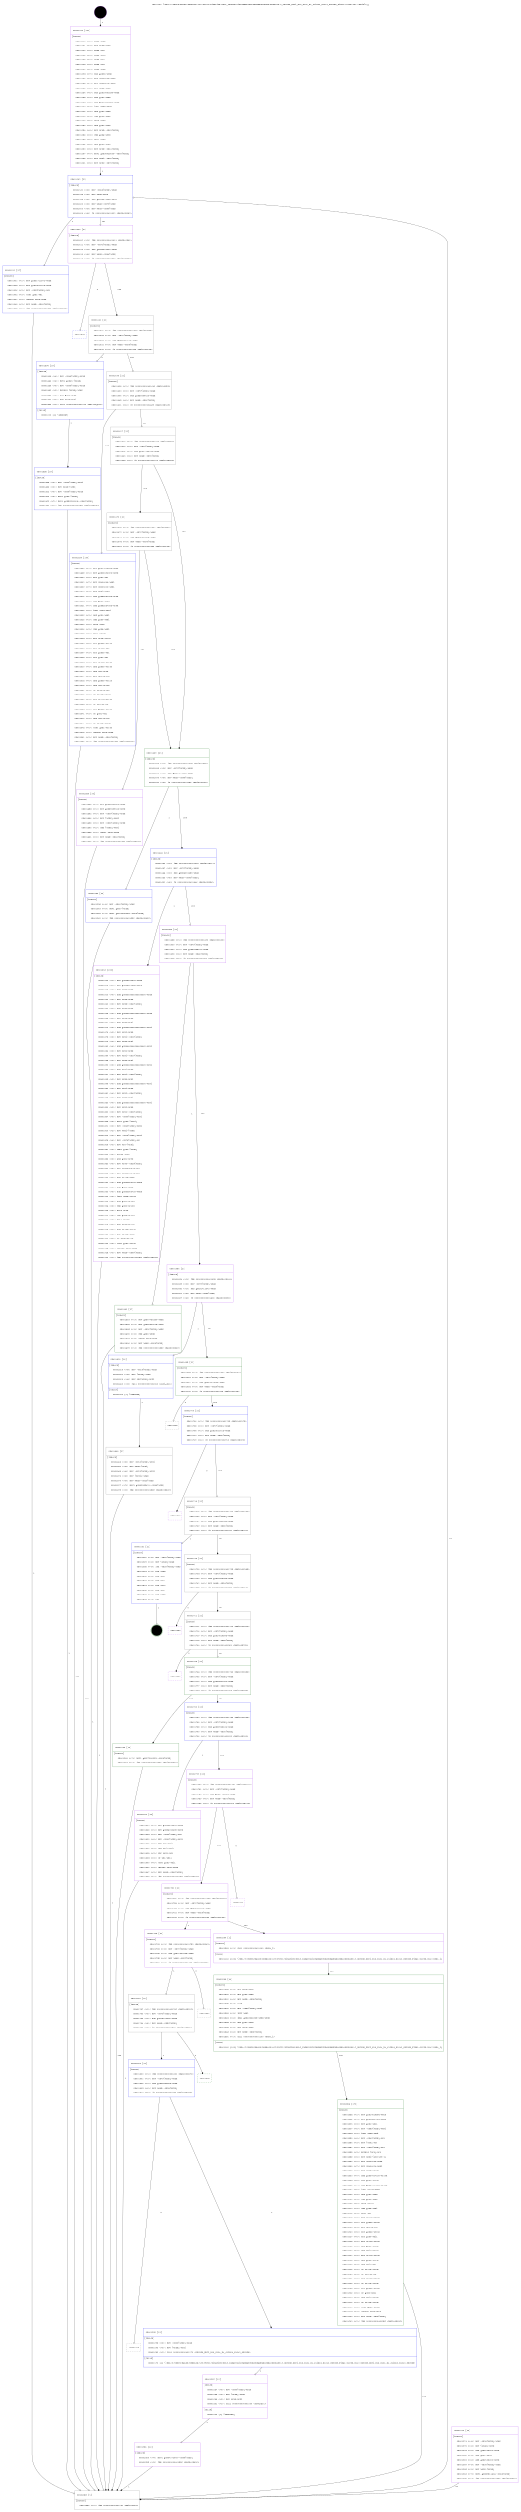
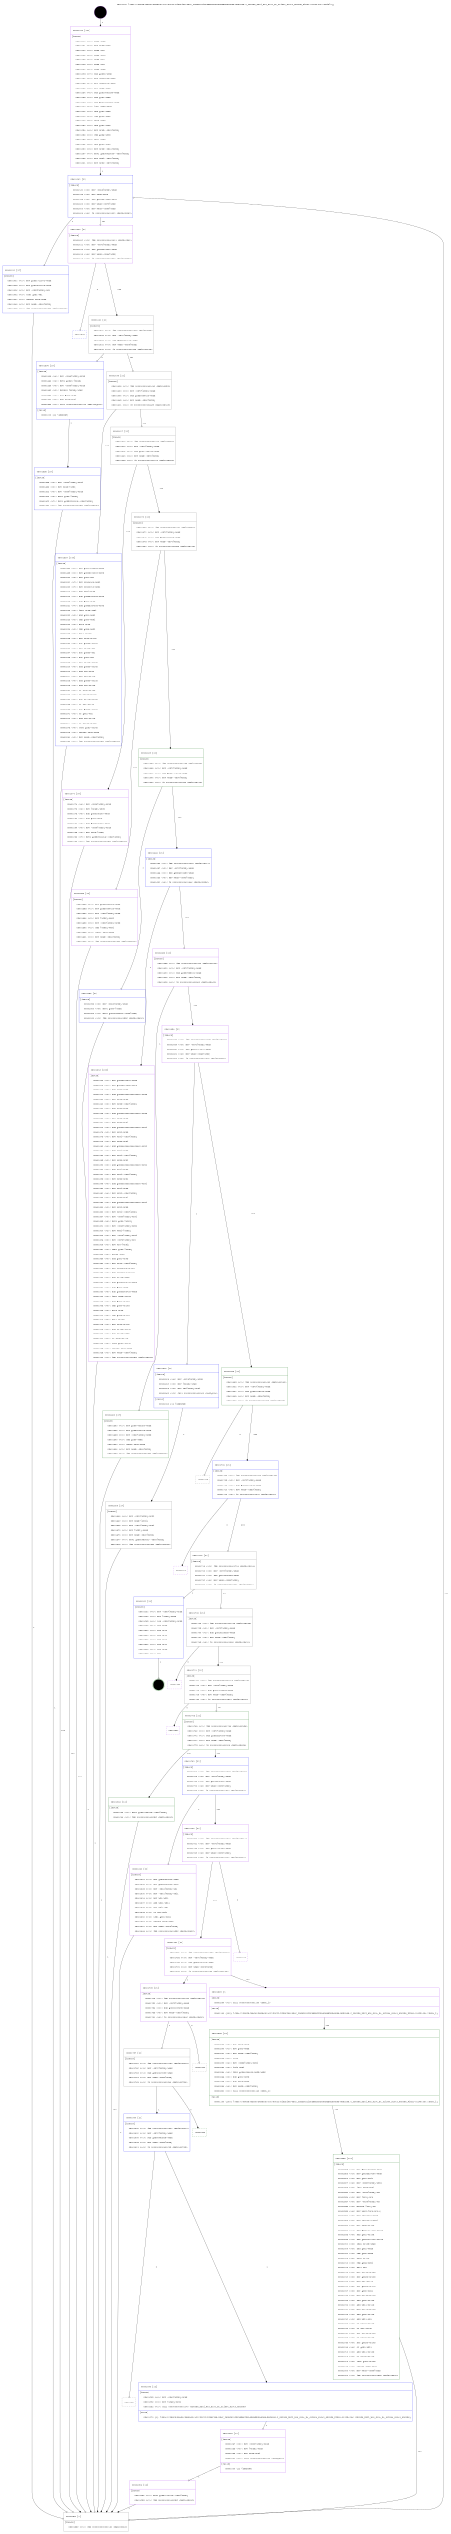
edge "0x401657 [25]" -> "0x401689 [25]": now "0x401657 [25]" -> "0x401c74 [39]"
edge "0x40171f [25]" -> "0x401738 [25]": arrowhead diamond -> odot
